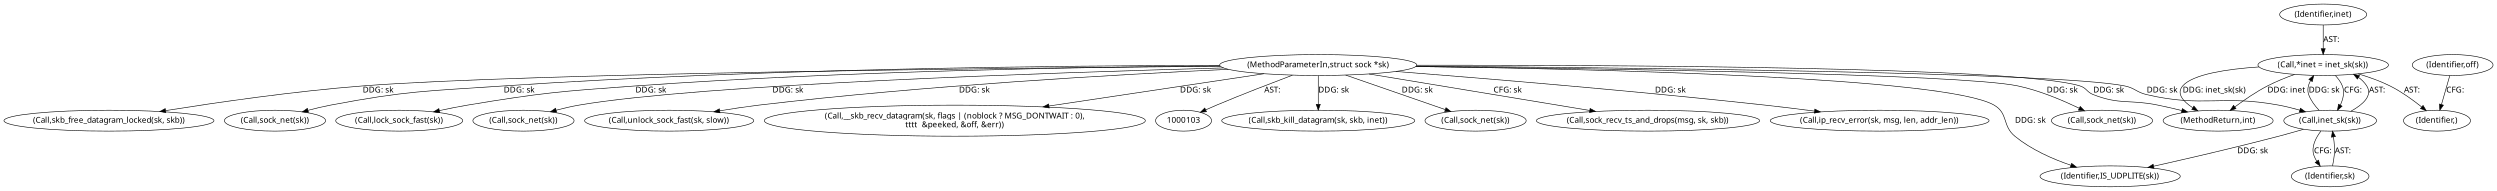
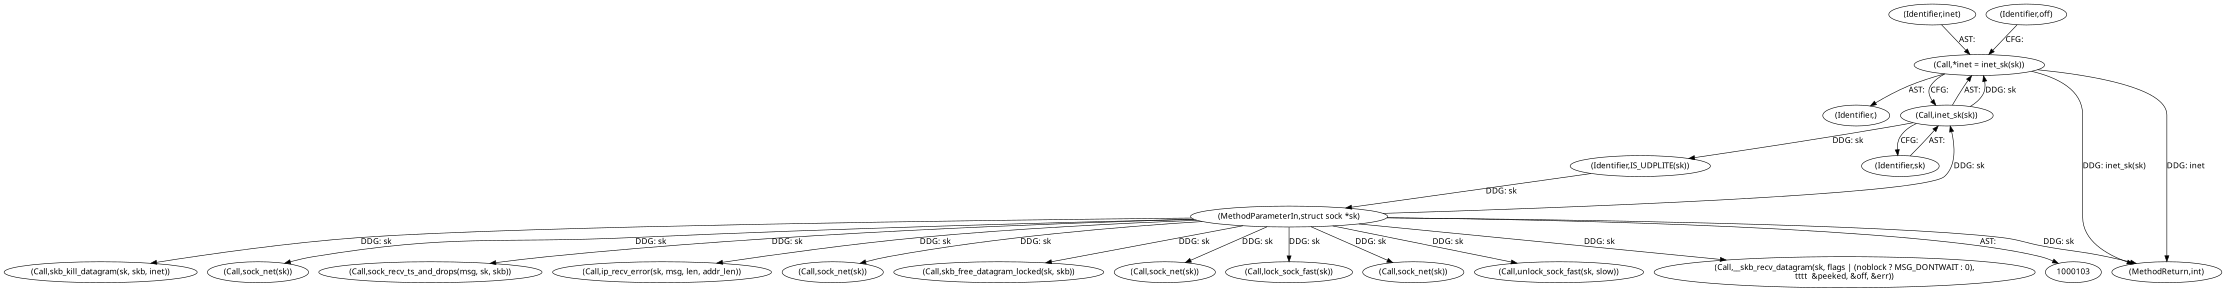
edge "(MethodParameterIn,struct sock *sk)" -> "(Identifier,IS_UDPLITE(sk))": reversed
edge "(MethodParameterIn,struct sock *sk)" -> "(Call,sock_recv_ts_and_drops(msg, sk, skb))": label "CFG: sk" -> "DDG: sk"
edge "(Identifier,off)" -> "(Identifier,)": now "(Identifier,off)" -> "(Call,*inet = inet_sk(sk))"
